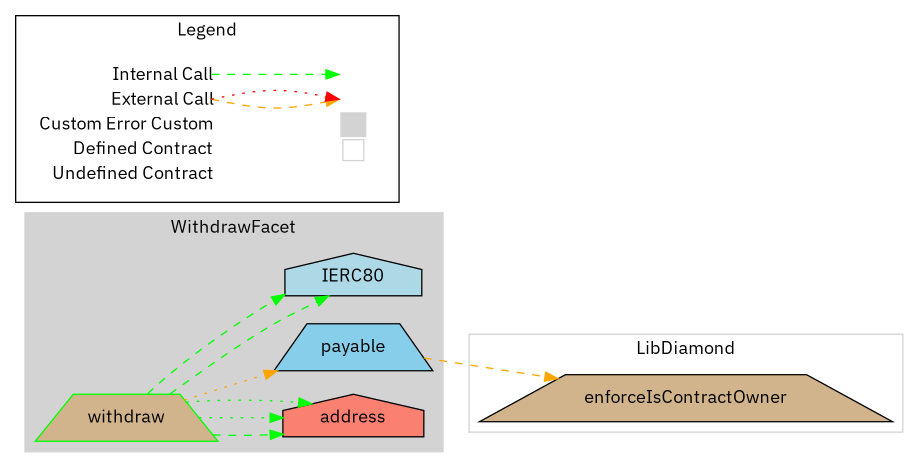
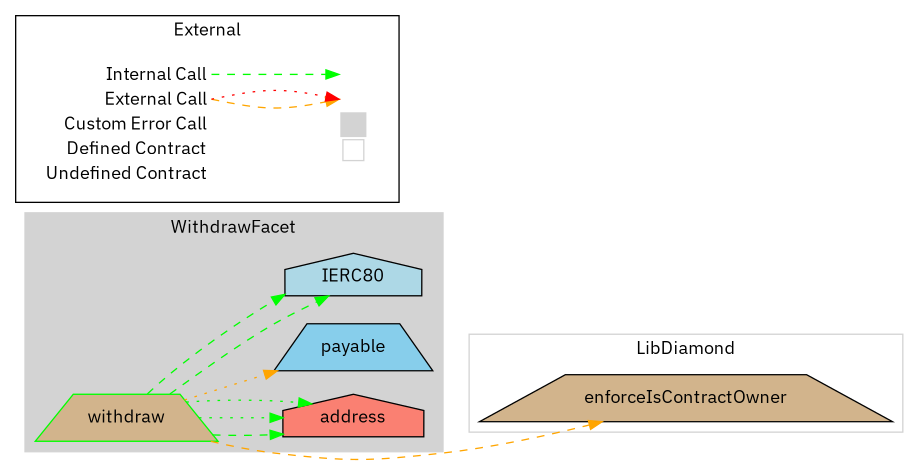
cluster "Legend": label "Legend" -> "External"
node "Internal Call": text "Custom Error Custom" -> "Custom Error Call"
edge "payable" -> "enforceIsContractOwner": now "withdraw" -> "enforceIsContractOwner"
